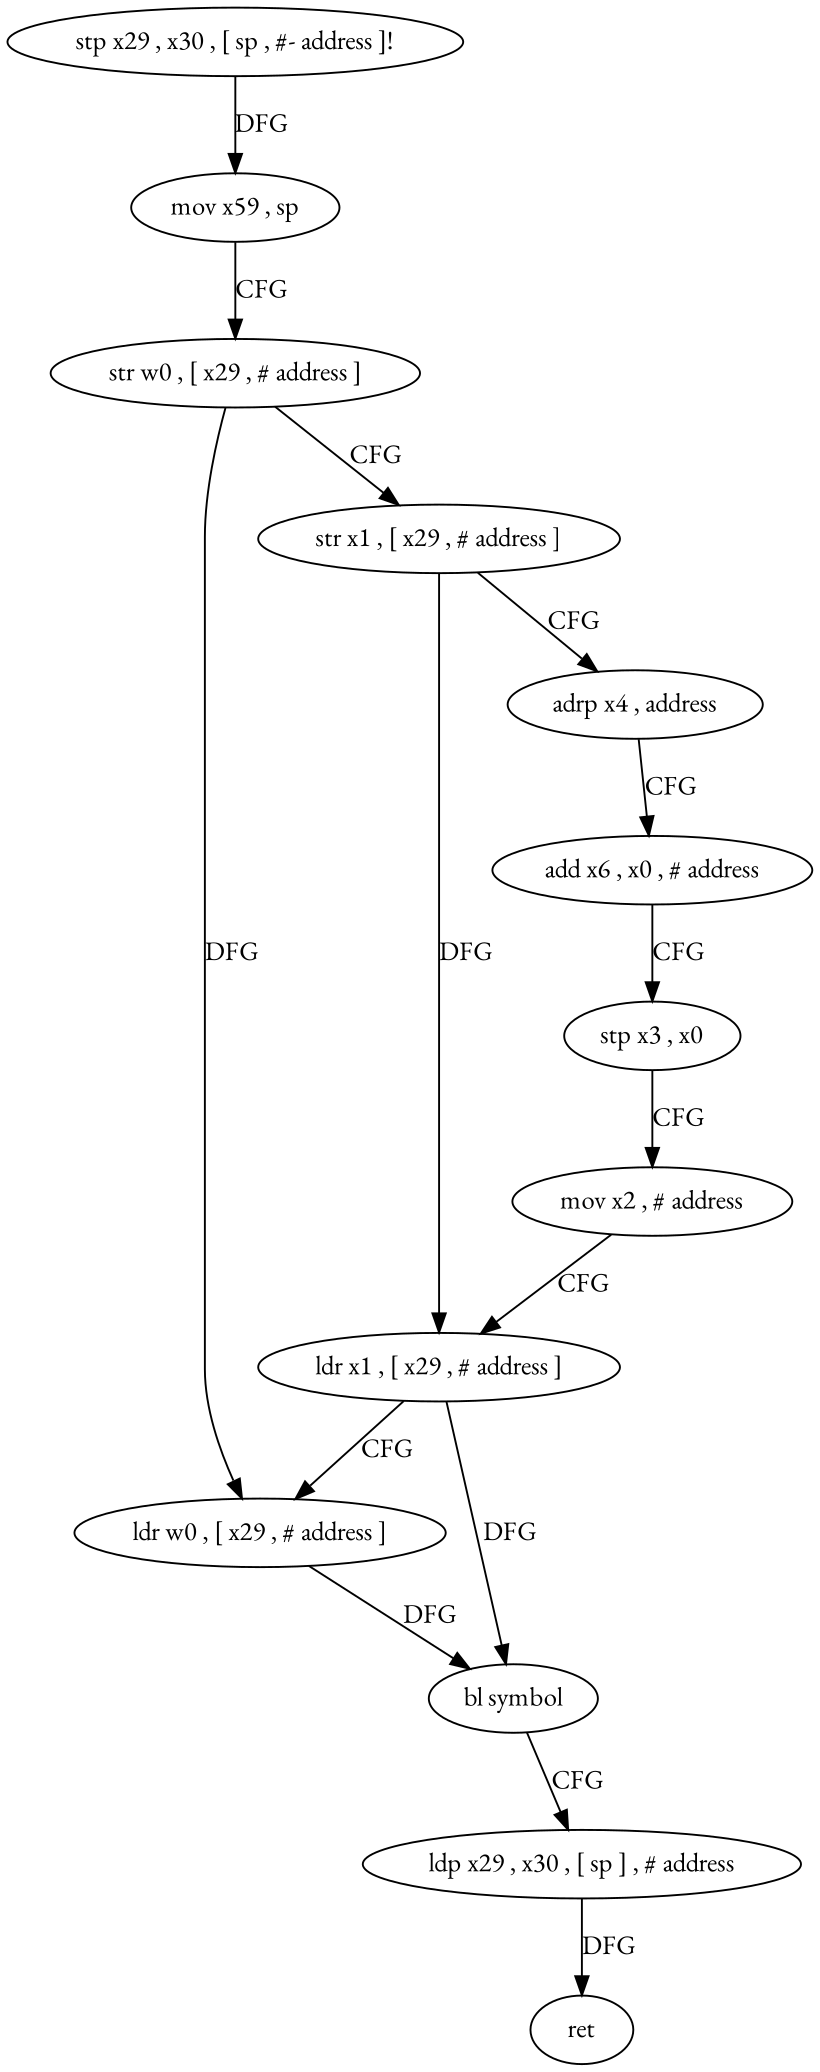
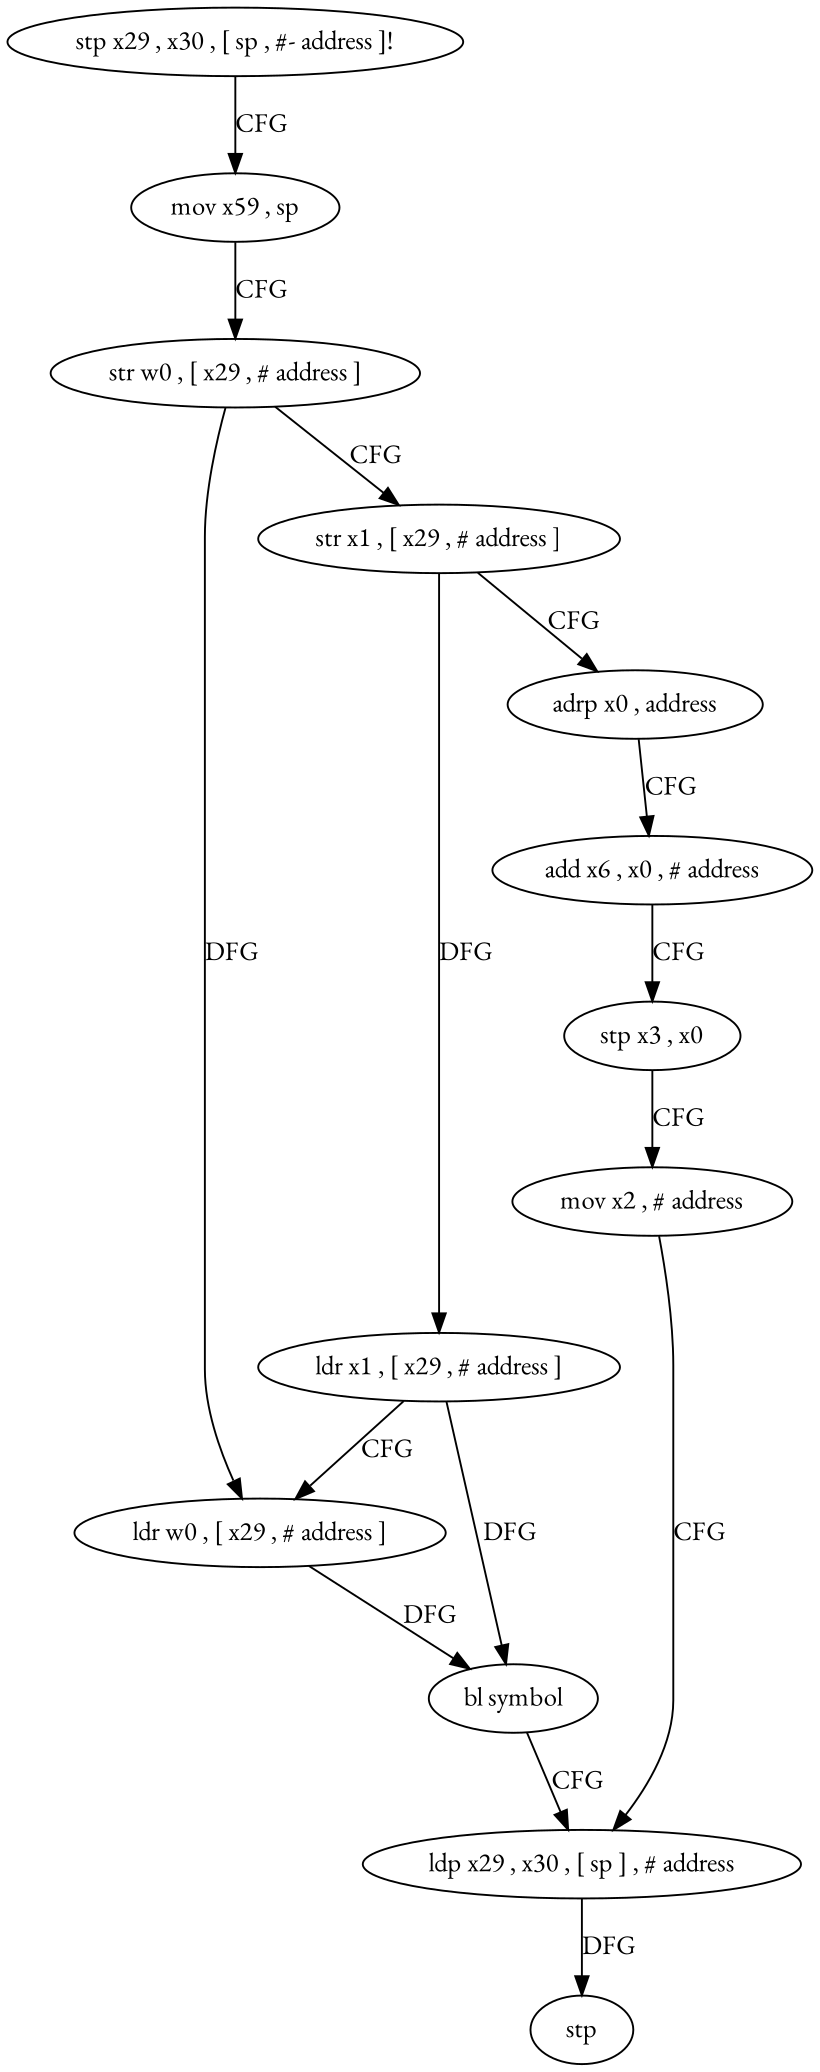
edge "stp x29 , x30 , [ sp , #- address ]!" -> "mov x59 , sp": label "DFG" -> "CFG"
node "adrp x4 , address": label "adrp x4 , address" -> "adrp x0 , address"
edge "mov x2 , # address" -> "ldr x1 , [ x29 , # address ]": now "mov x2 , # address" -> "ldp x29 , x30 , [ sp ] , # address"
node "ret": label "ret" -> "stp"
